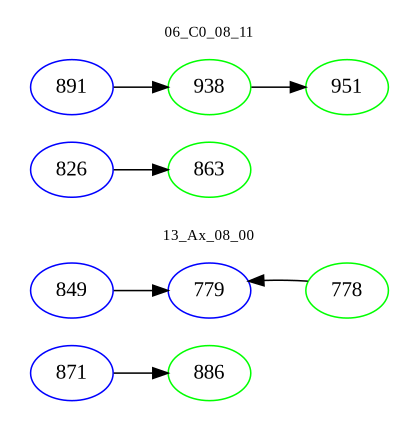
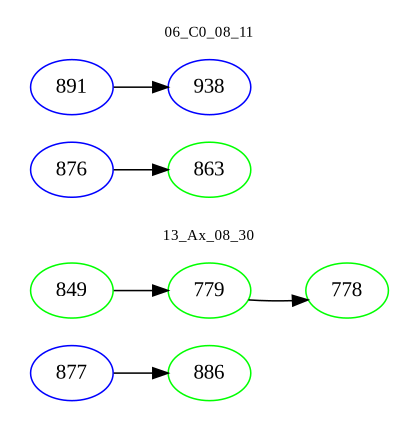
node "938": color green -> blue
node "951": removed
node "826": label "826" -> "876"
cluster "13_Ax_08_00": label "13_Ax_08_00" -> "13_Ax_08_30"
edge "778" -> "779": reversed
node "849": color blue -> green
node "779": color blue -> green
node "871": label "871" -> "877"
